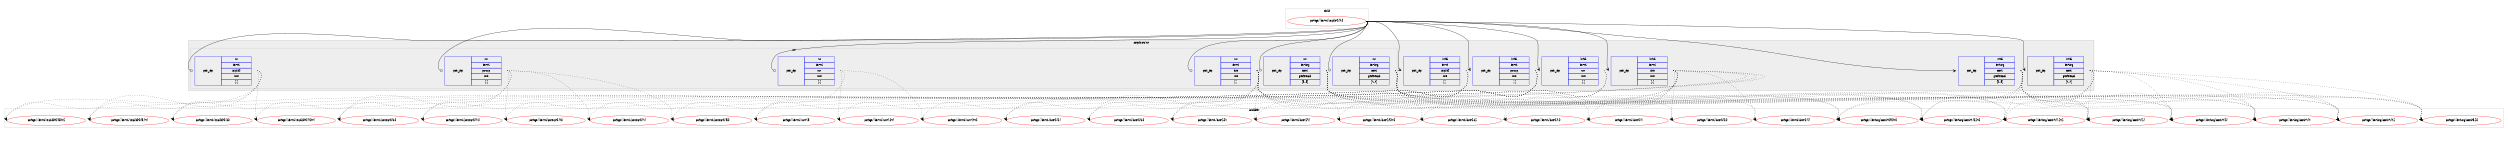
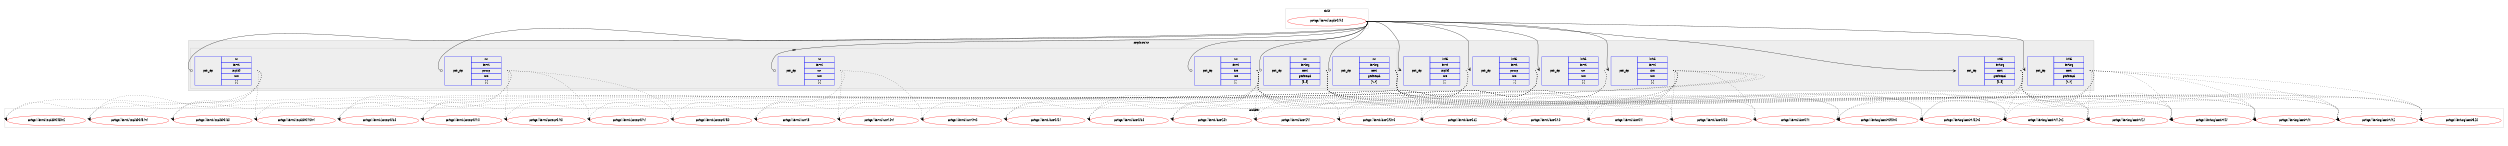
node "portage://dev-ml/dune-3.11.1": label "portage://dev-ml/dune-3.11.1" -> "portage://dev-ml/dune-3.17.1"
